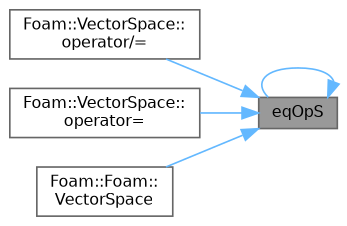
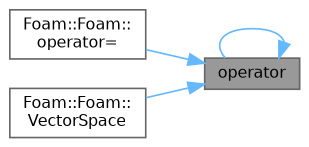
node "Foam::VectorSpace:: operator/=": removed
node "Foam::VectorSpace:: operator=": label "Foam::VectorSpace:: operator=" -> "Foam::Foam:: operator="
node "eqOpS": label "eqOpS" -> "operator"
